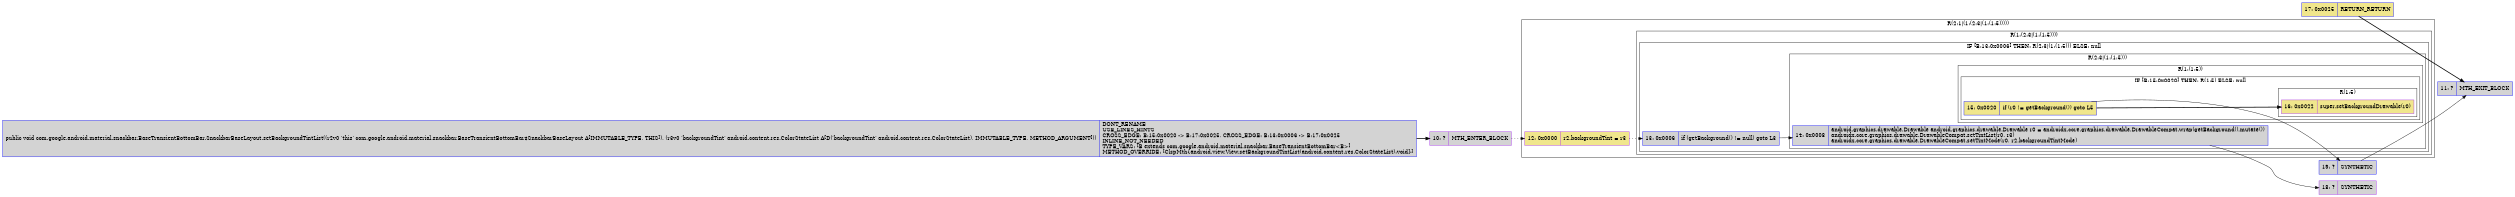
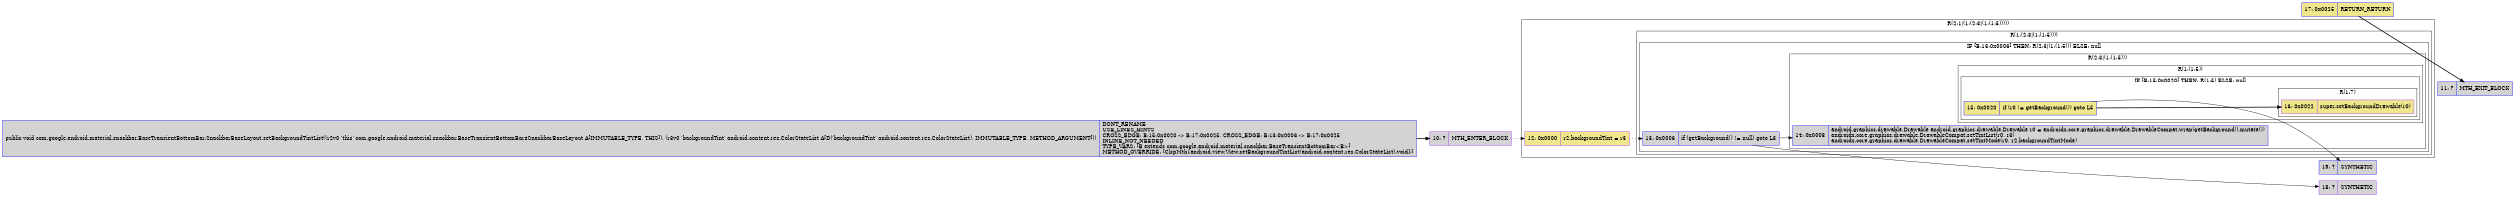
cluster "R(1:5)": label "R(1:5)" -> "R(1:7)"
edge "19: ?" -> "11: ?": removed
edge "14: 0x0008" -> "18: ?": now "13: 0x0006" -> "18: ?"
